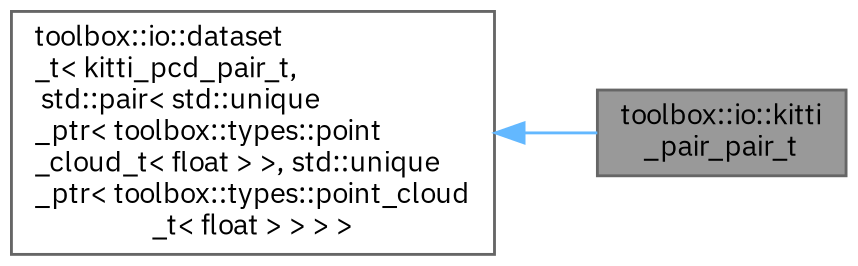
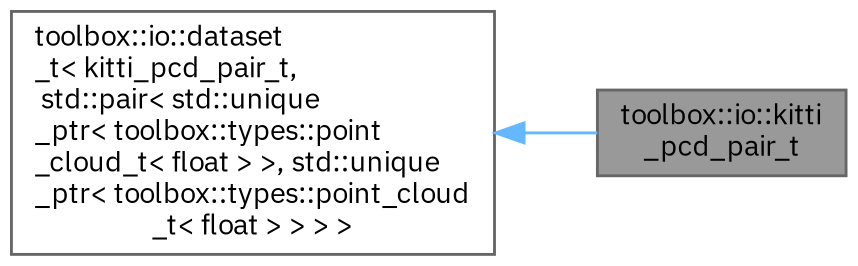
node "toolbox::io::kitti _pair_pair_t": label "toolbox::io::kitti _pair_pair_t" -> "toolbox::io::kitti _pcd_pair_t"
